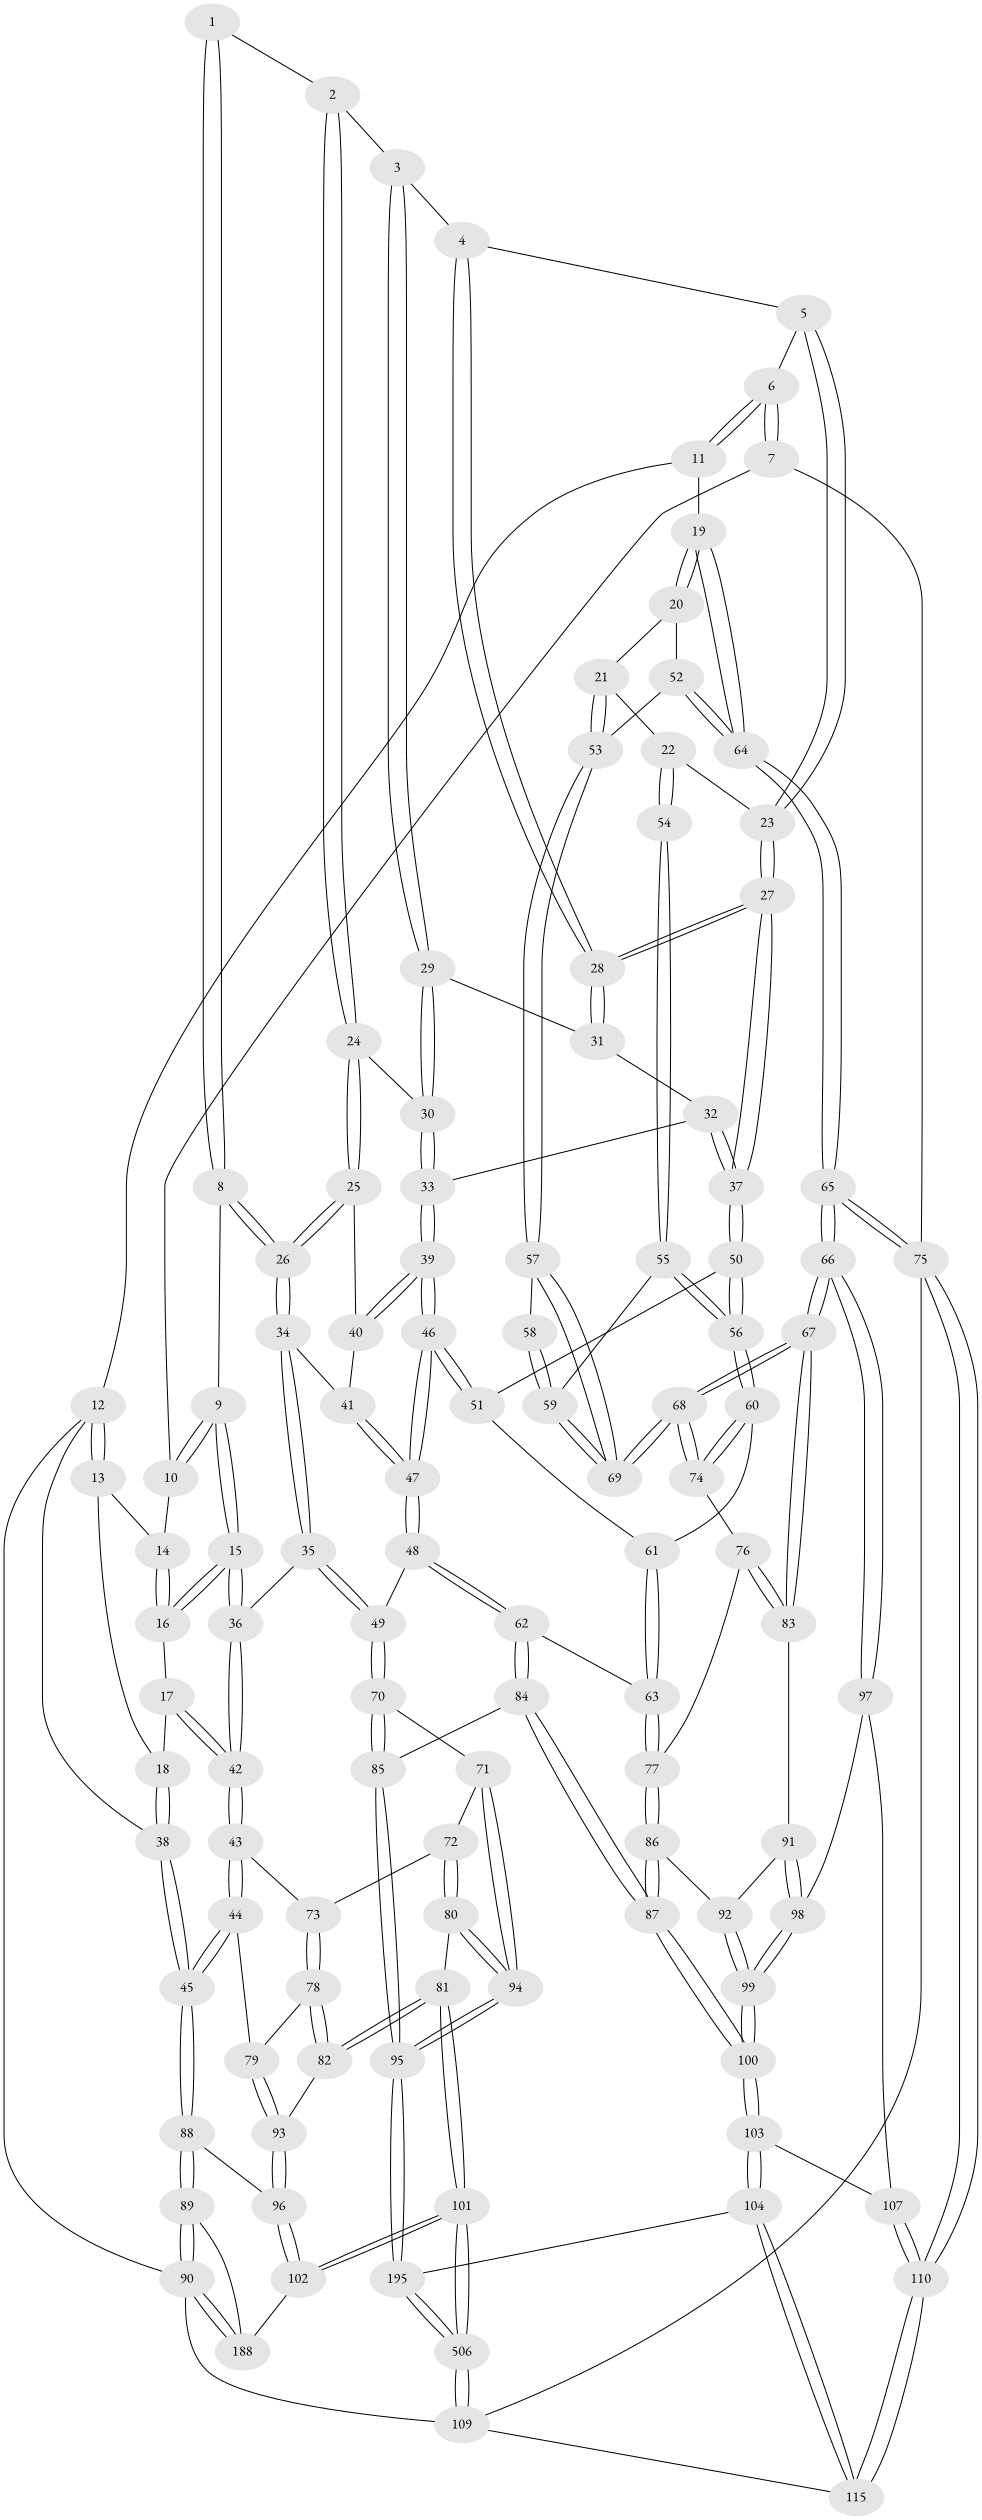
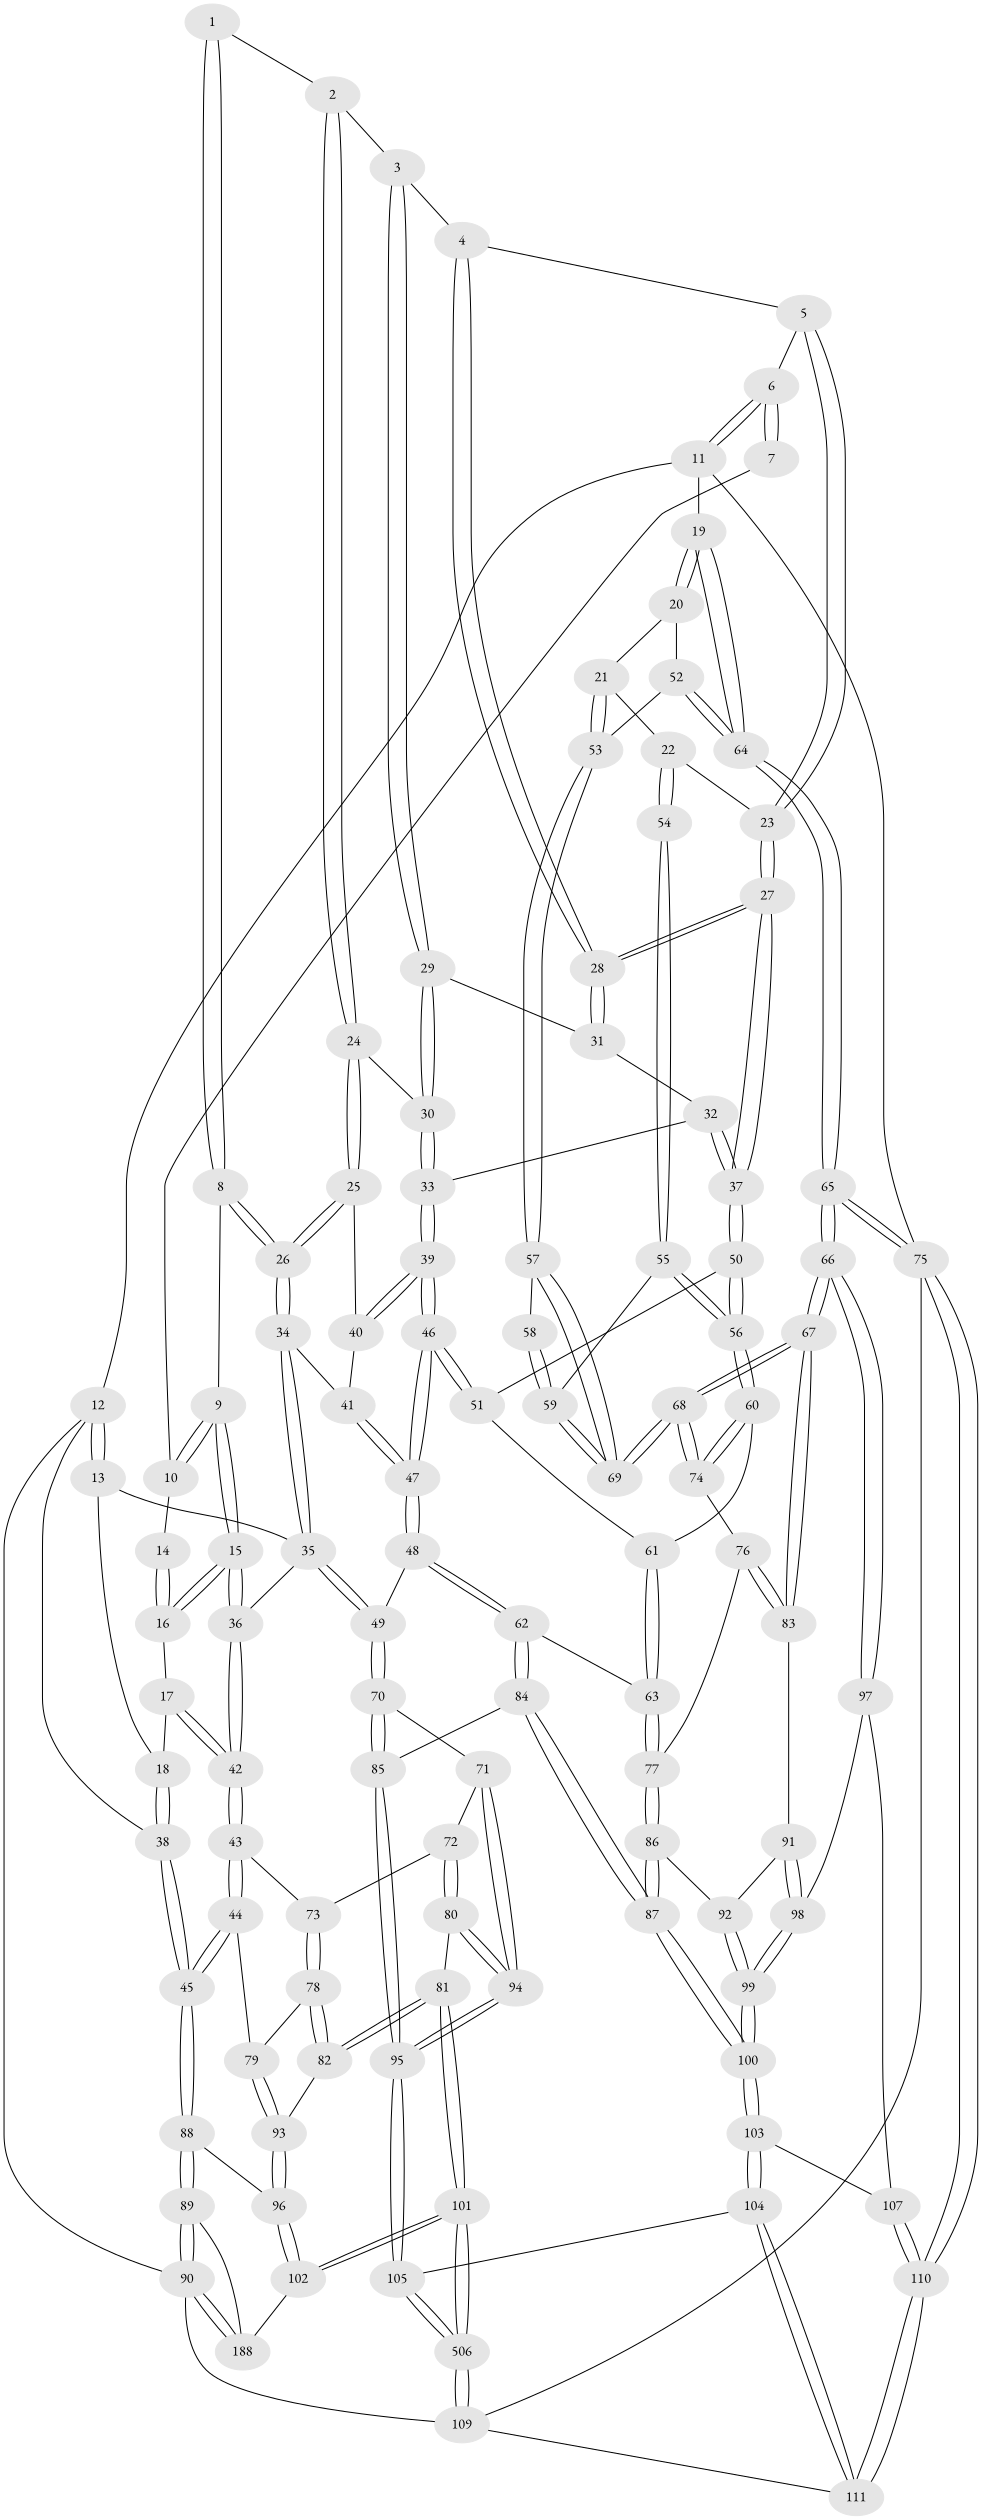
edge "7" -- "75": now "11" -- "75"
edge "13" -- "14": now "13" -- "35"
node "195": label "195" -> "105"
node "115": label "115" -> "111"
